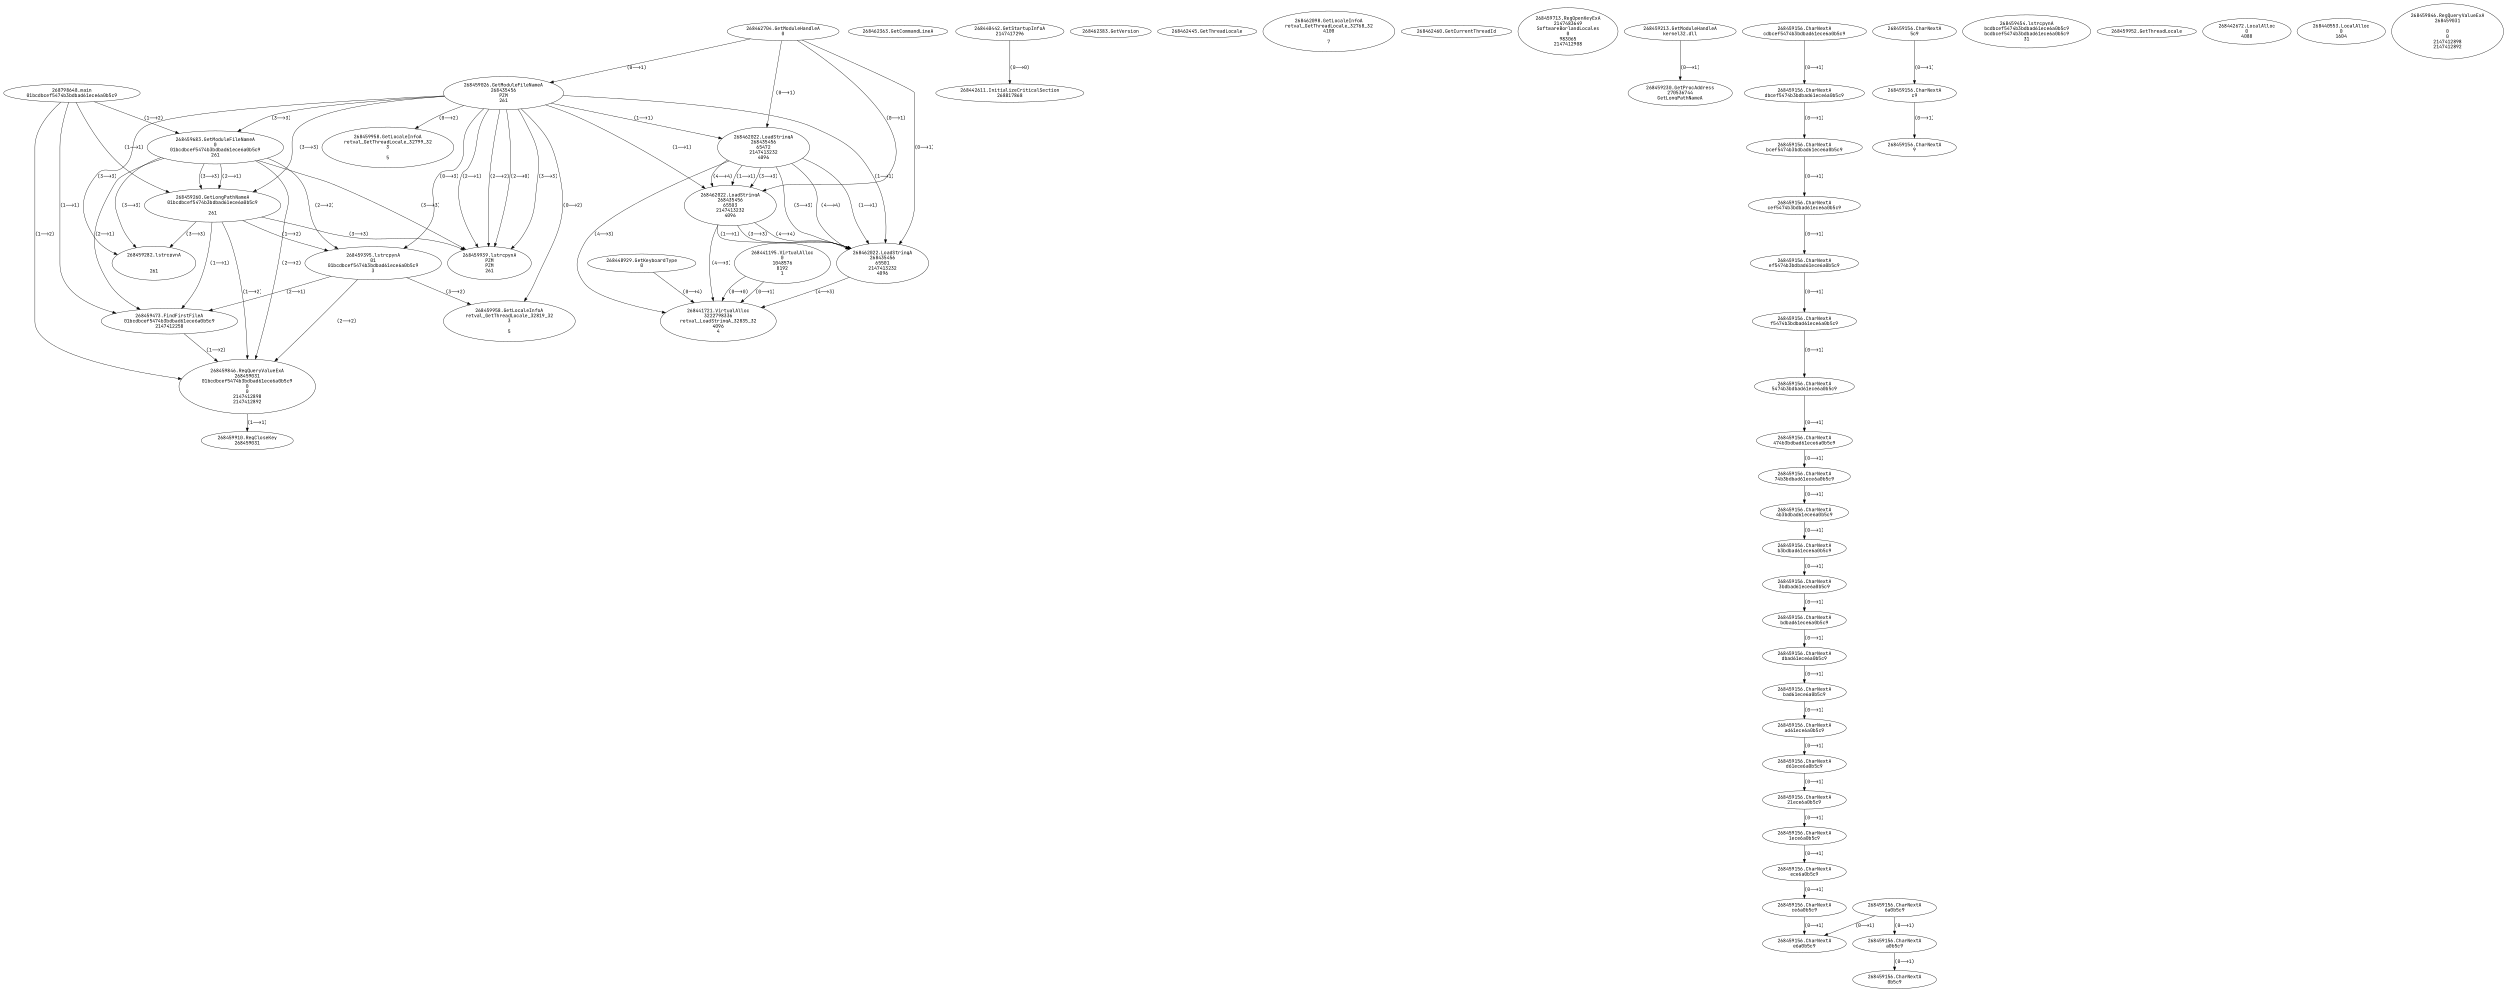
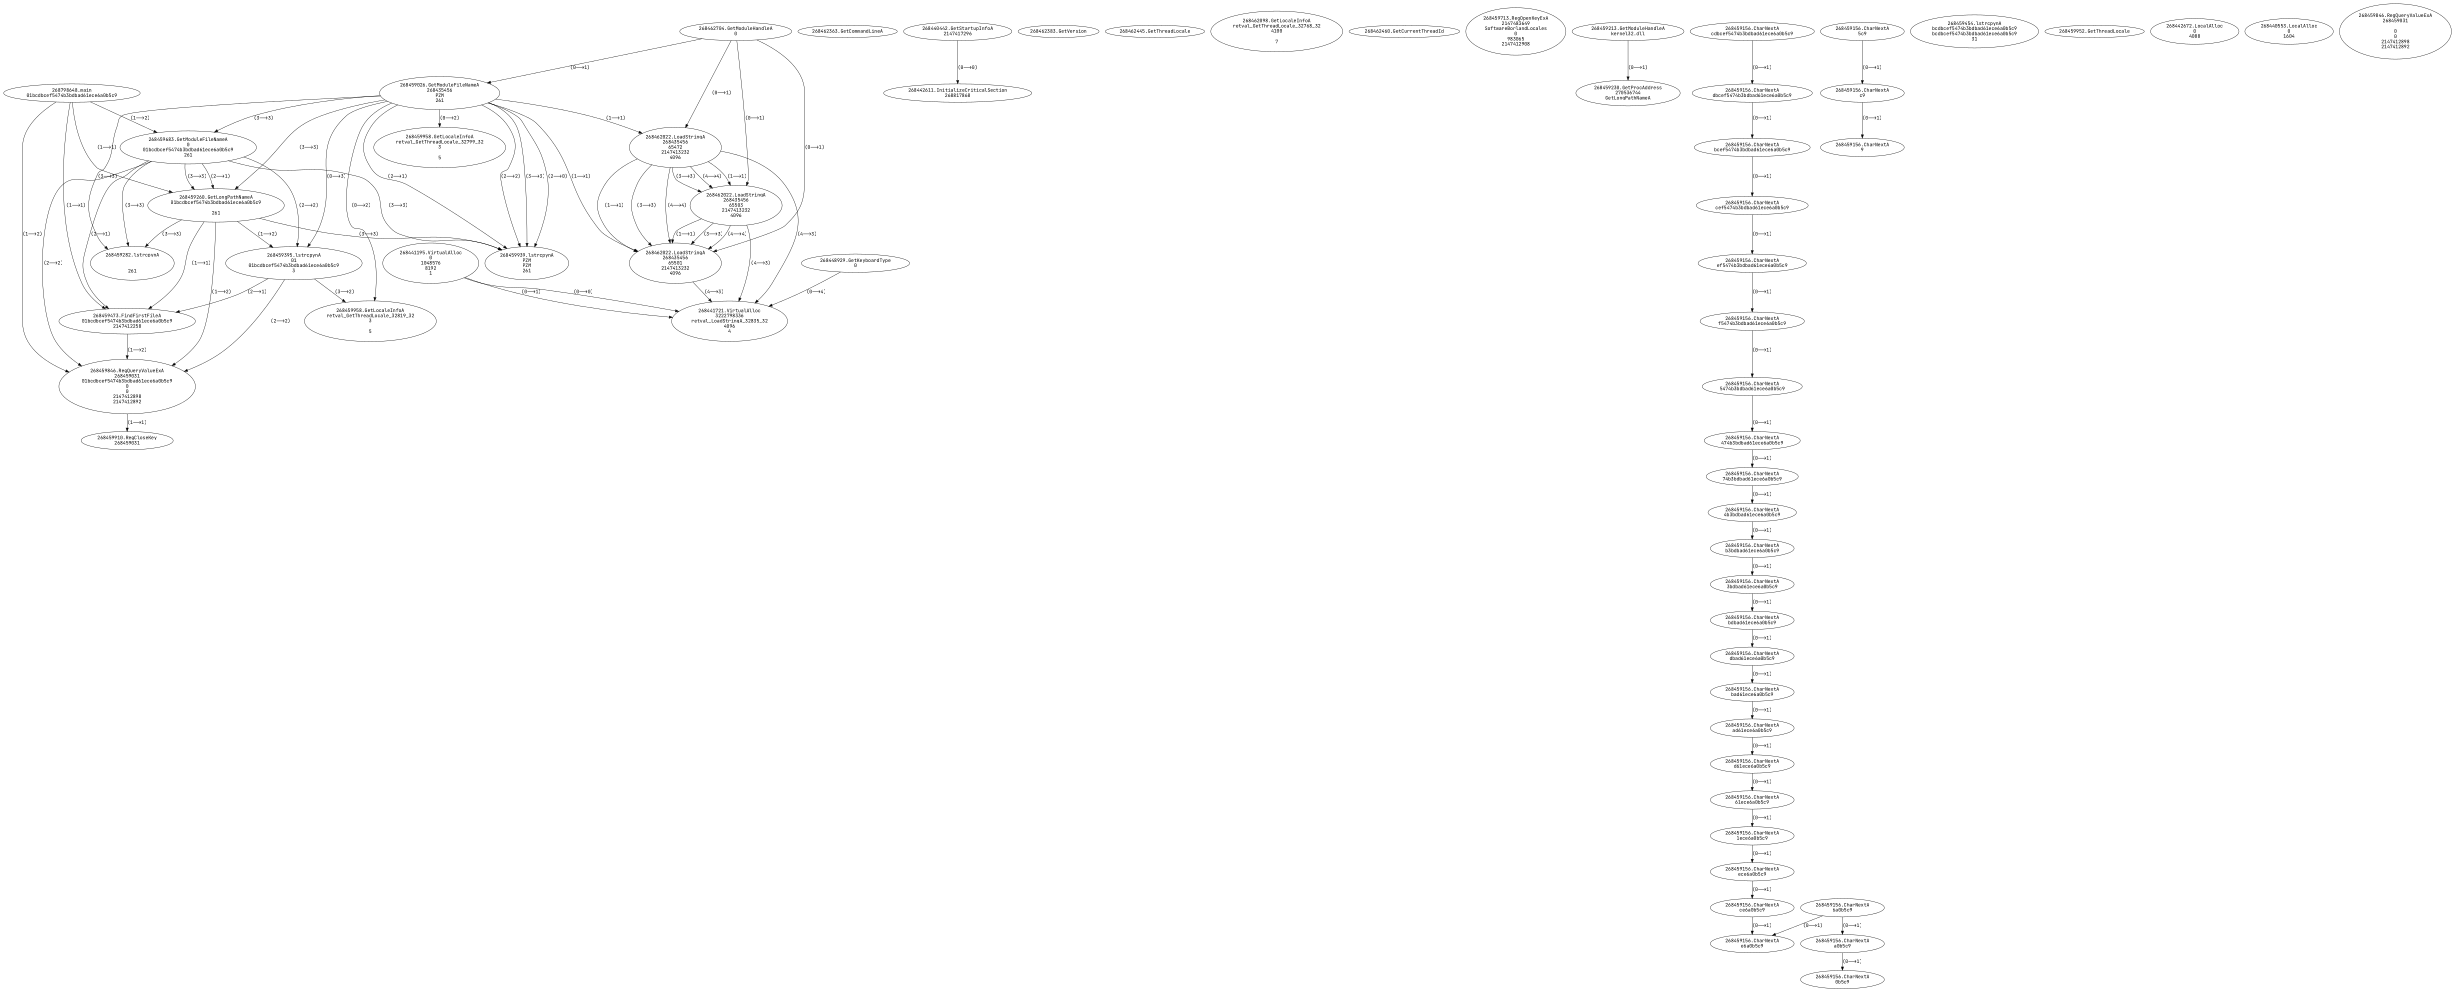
edge "268459026.GetModuleFileNameA 268435456 PZM 261" -> "268462022.LoadStringA 268435456 65503 2147413232 4096": removed, label "(1-->1)"
node "268459156.CharNextA 21ece6a0b5c9": label "268459156.CharNextA 21ece6a0b5c9" -> "268459156.CharNextA 61ece6a0b5c9"
